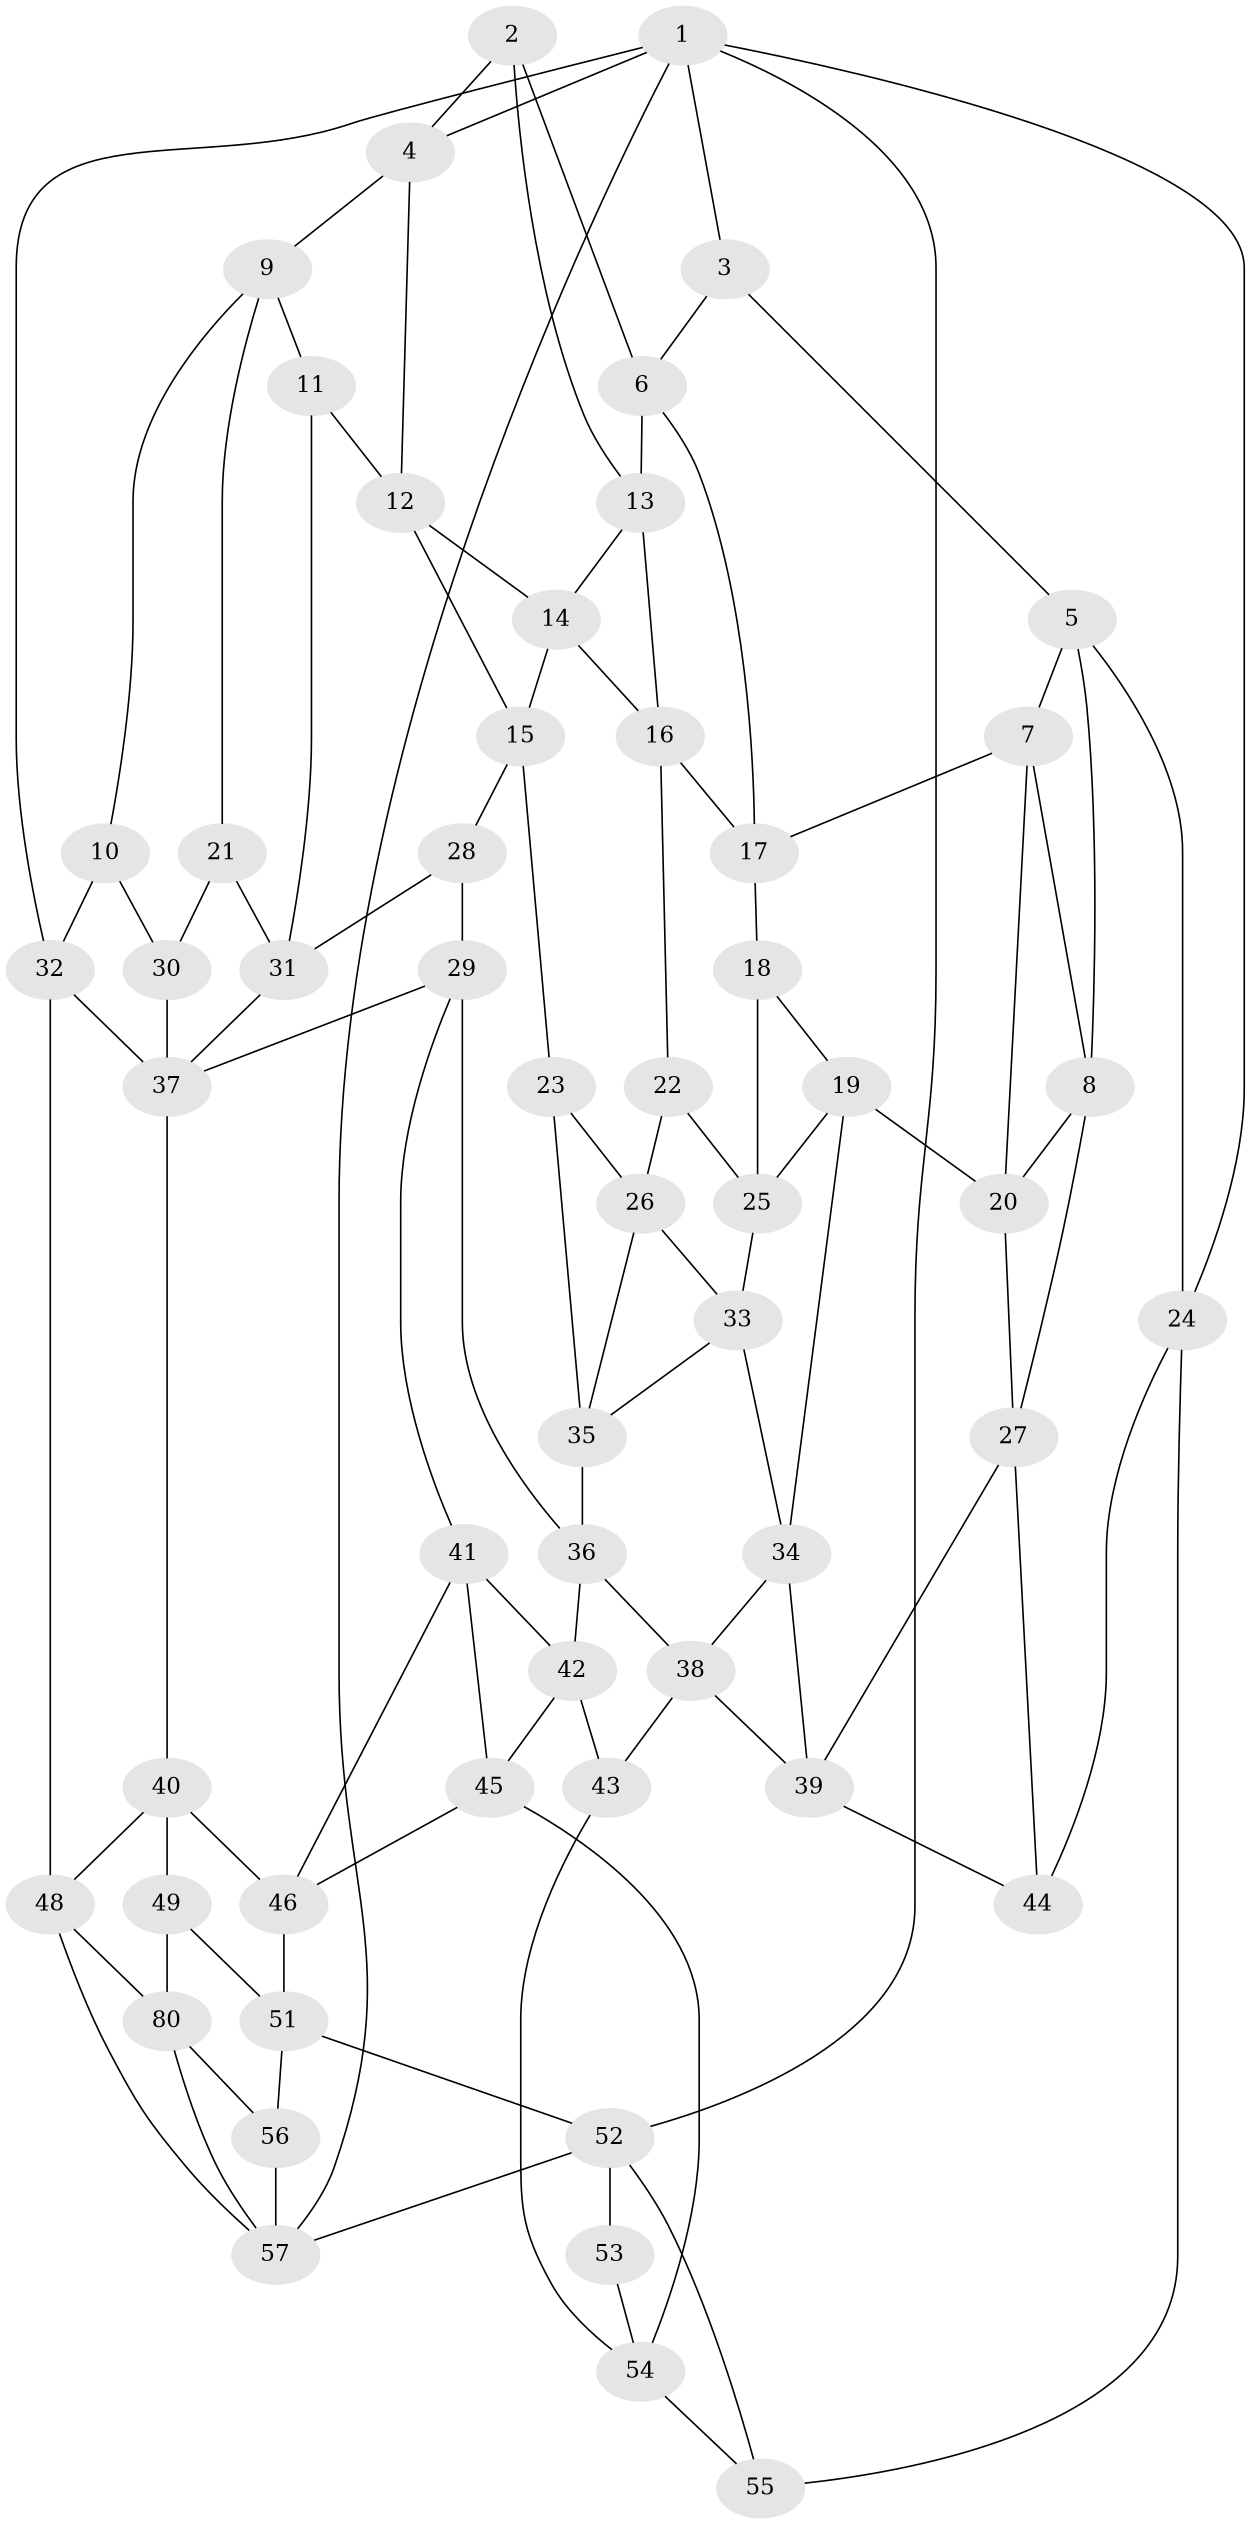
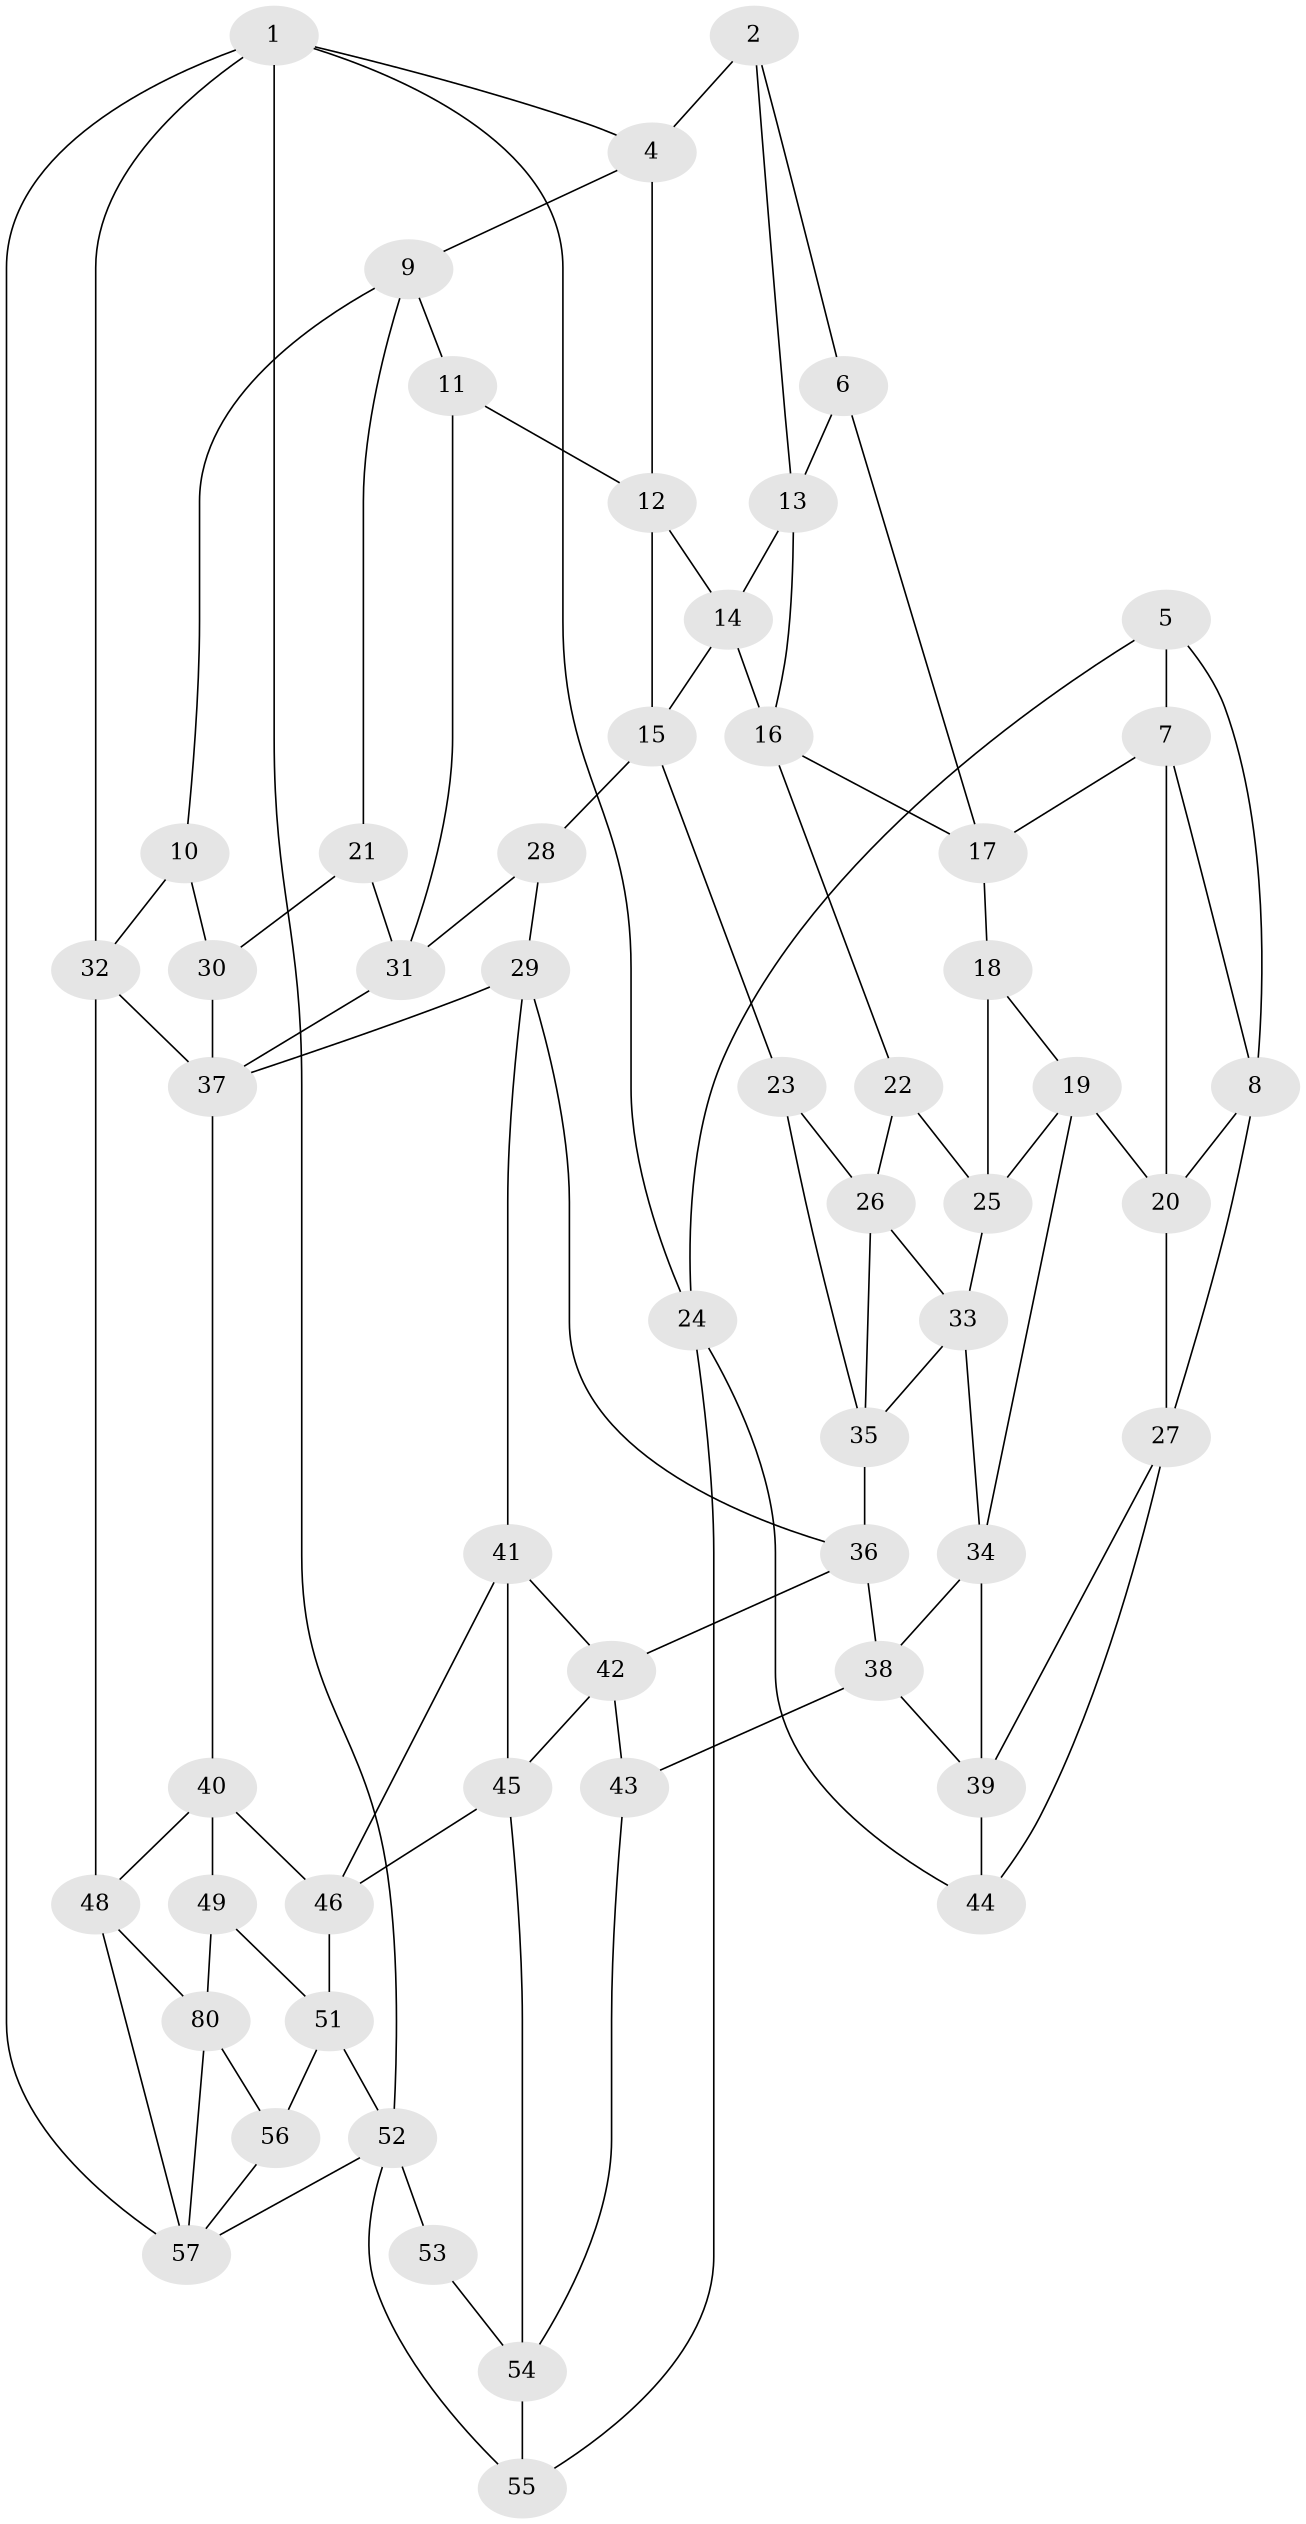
node "3": removed
